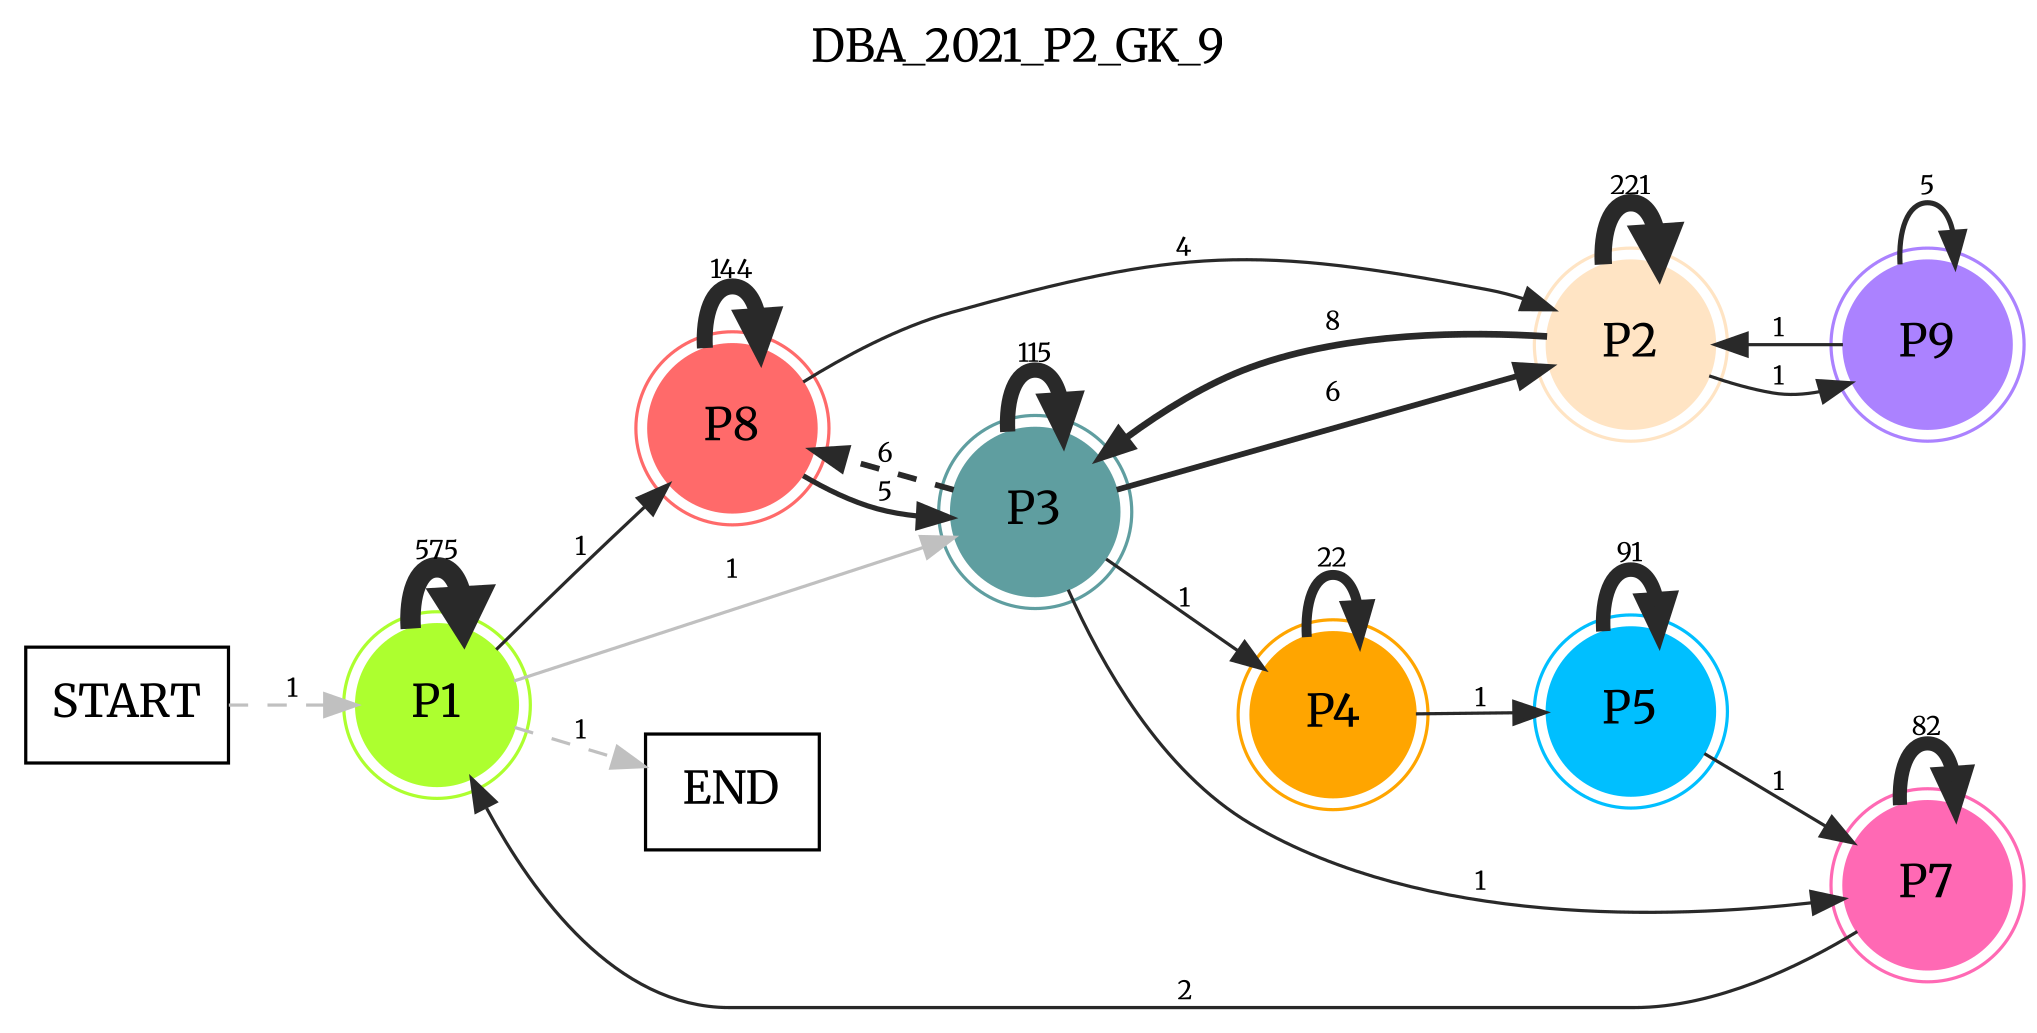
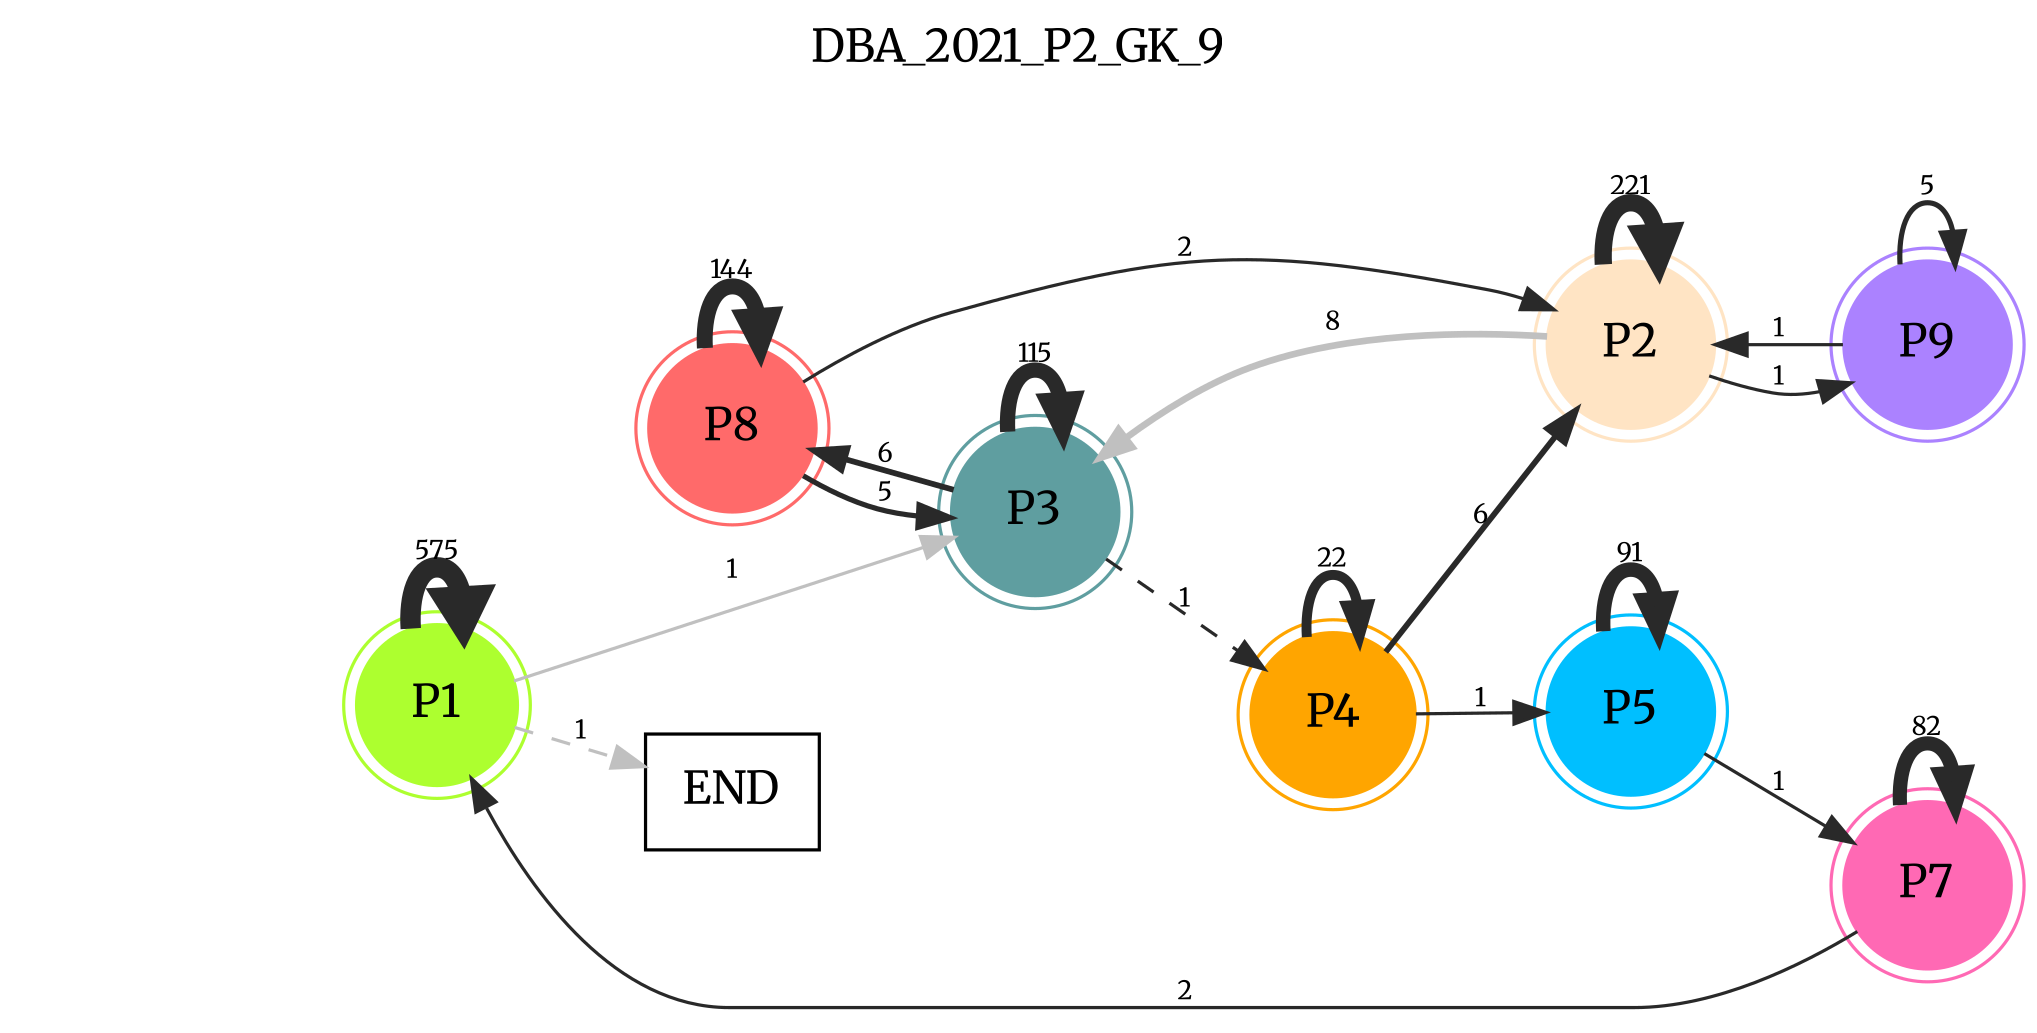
edge "P8" -> "P2": label "4" -> "2"
edge "P2" -> "P3": color grey16 -> grey
edge "P3" -> "P2": now "P4" -> "P2"
edge "P3" -> "P8": style dashed -> solid
edge "P1" -> "P8": removed, label "1"
edge "P3" -> "P4": style solid -> dashed
node "START": removed
edge "P3" -> "P7": removed, label "1"
